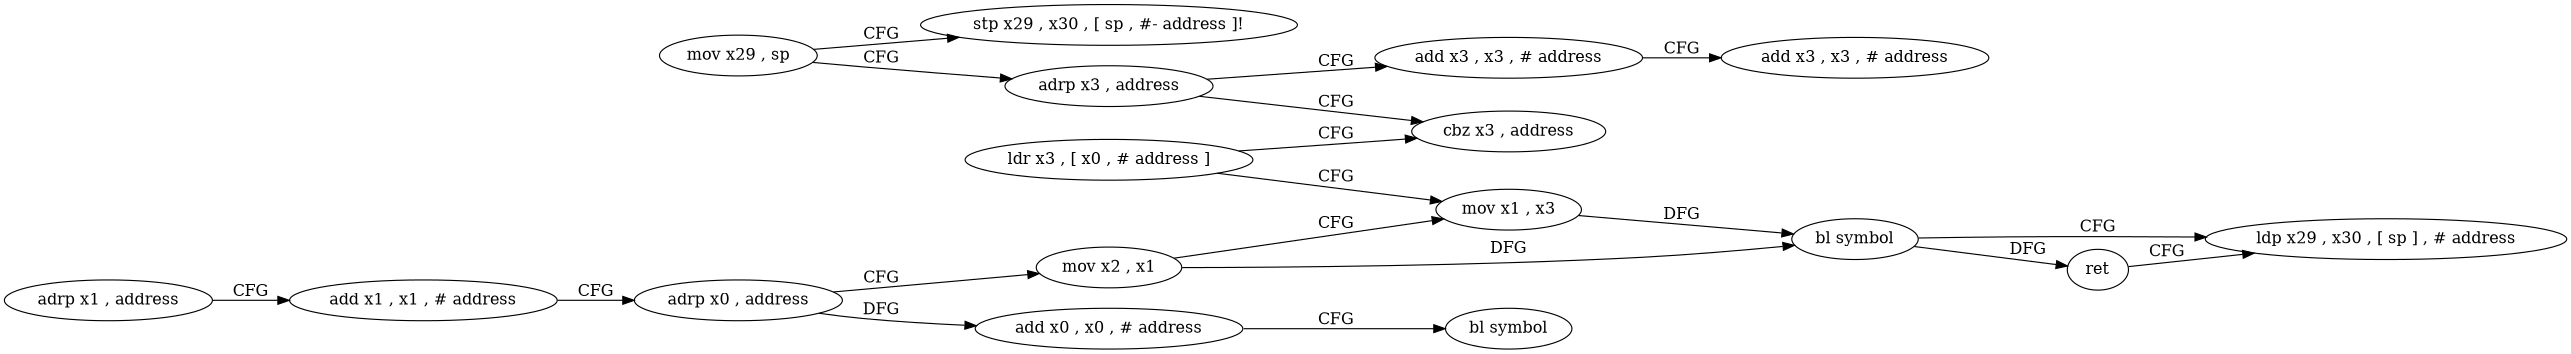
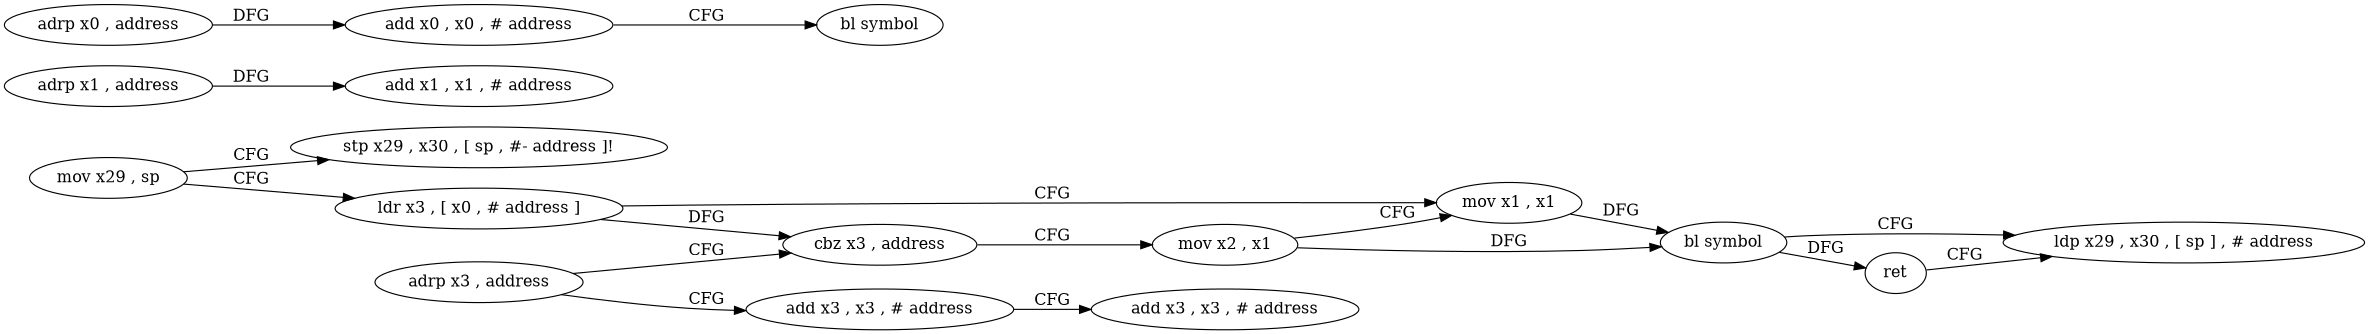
edge "mov x29 , sp" -> "adrp x3 , address": now "mov x29 , sp" -> "ldr x3 , [ x0 , # address ]"
edge "ldr x3 , [ x0 , # address ]" -> "cbz x3 , address": label "CFG" -> "DFG"
node "mov x1 , x3": label "mov x1 , x3" -> "mov x1 , x1"
edge "adrp x0 , address" -> "mov x2 , x1": now "cbz x3 , address" -> "mov x2 , x1"
edge "adrp x1 , address" -> "add x1 , x1 , # address": label "CFG" -> "DFG"
edge "add x1 , x1 , # address" -> "adrp x0 , address": removed, label "CFG"
